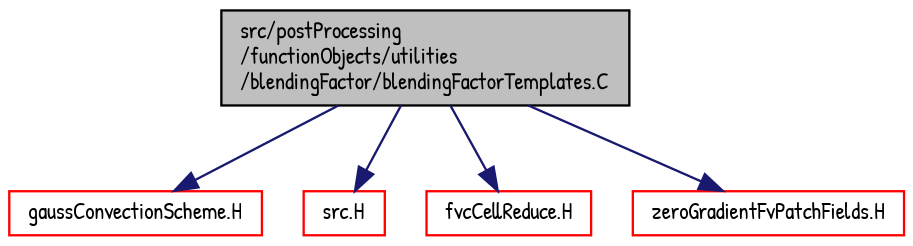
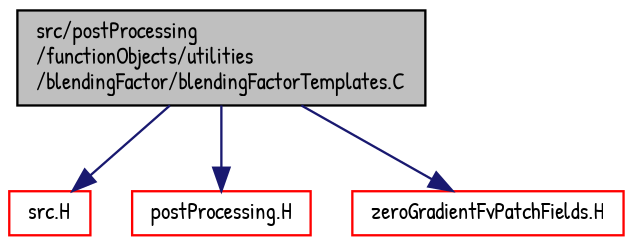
node "gaussConvectionScheme.H": removed
node "fvcCellReduce.H": label "fvcCellReduce.H" -> "postProcessing.H"
